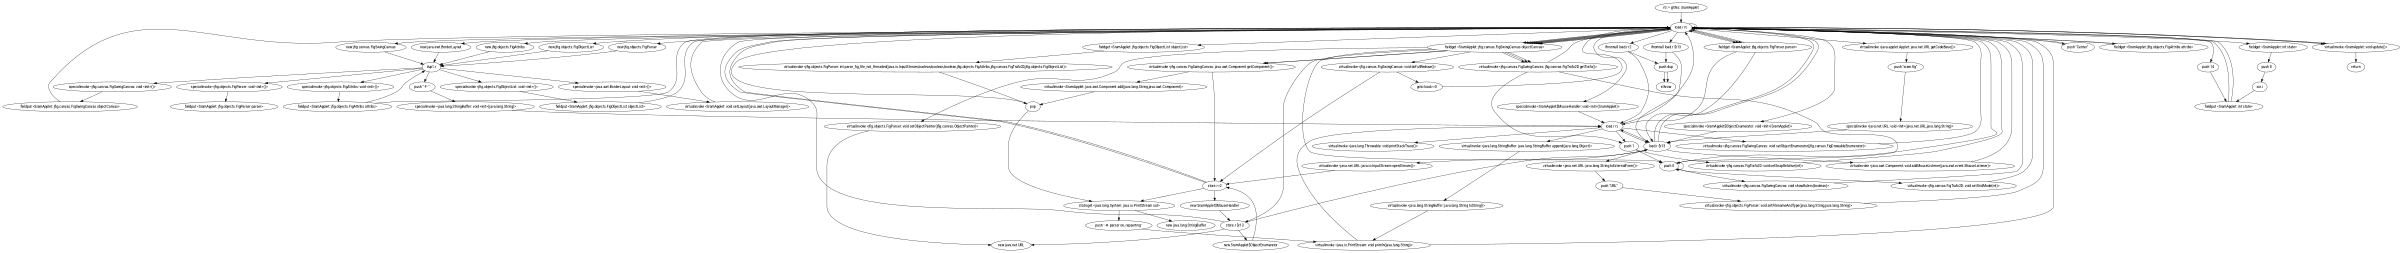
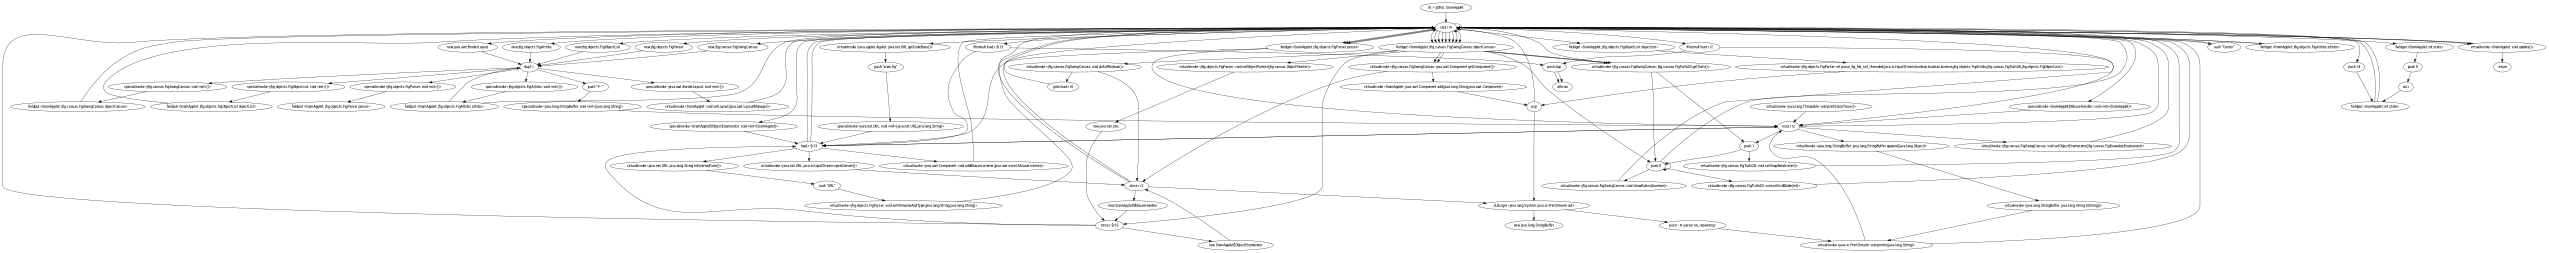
edge "load.r r2" -> "virtualinvoke <java.lang.Throwable: void printStackTrace()>": reversed
edge "store.r $r13" -> "new java.net.URL": reversed
